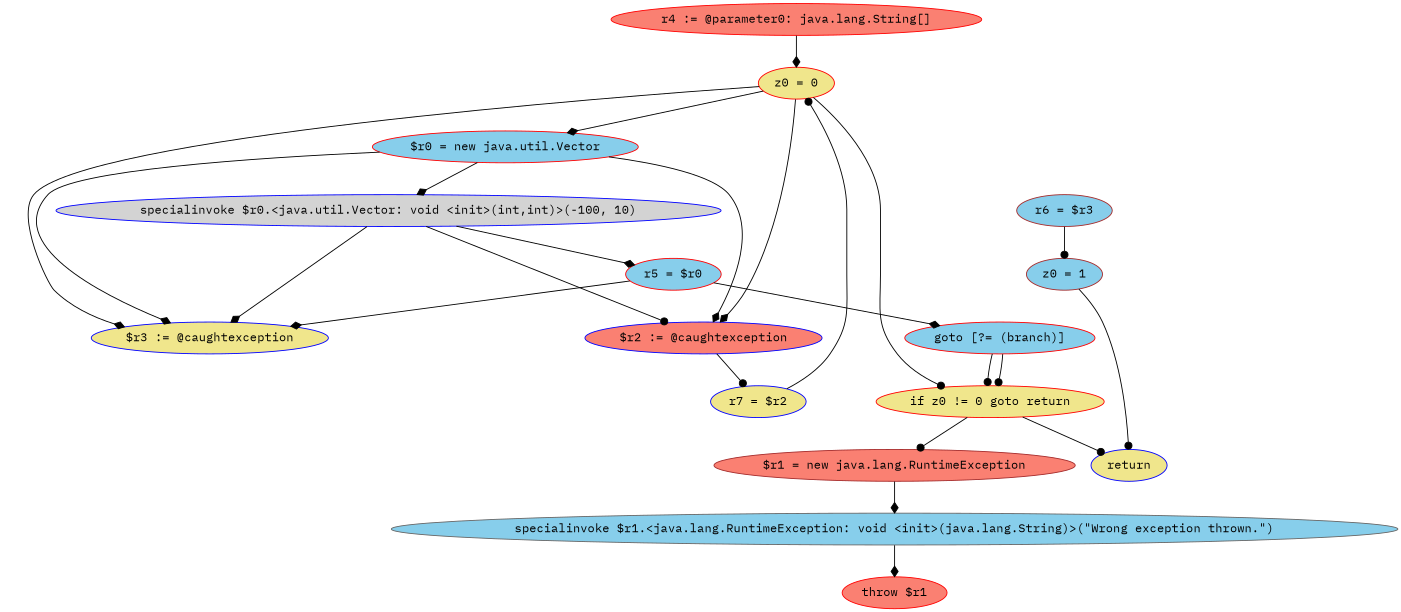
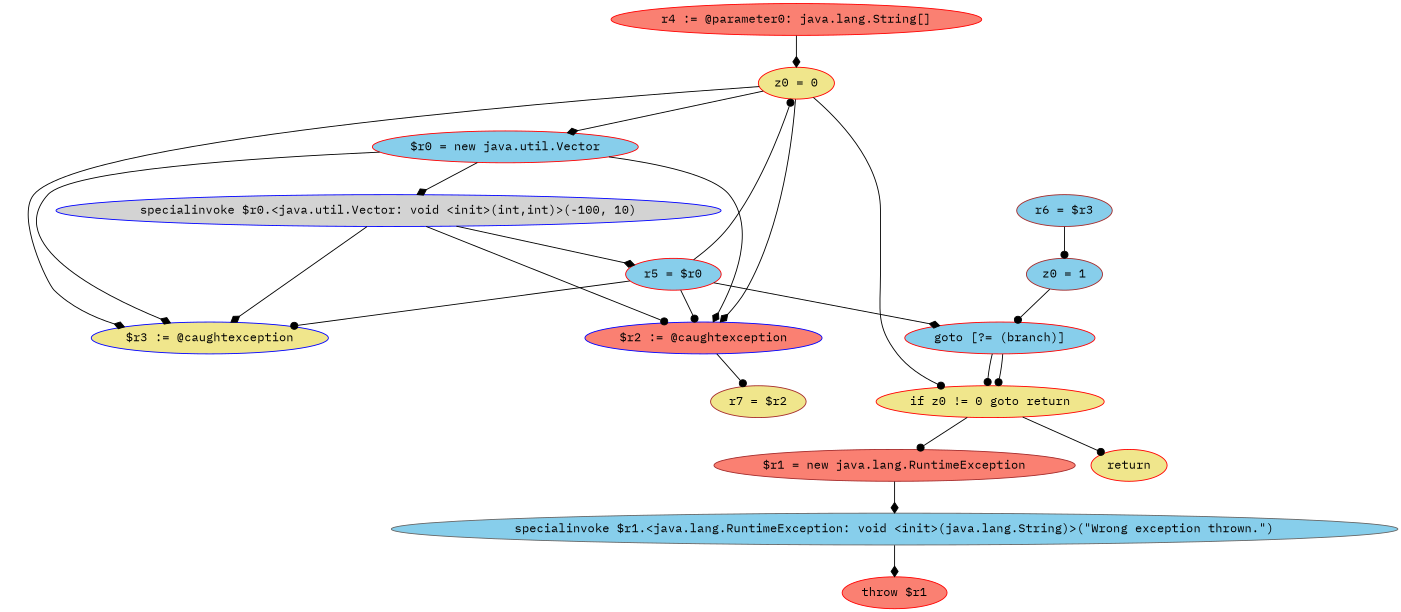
edge "r7 = $r2" -> "z0 = 0": now "r5 = $r0" -> "z0 = 0"
edge "r5 = $r0" -> "$r3 := @caughtexception": arrowhead diamond -> dot
edge "r5 = $r0" -> "$r2 := @caughtexception": added
edge "z0 = 1" -> "return": now "z0 = 1" -> "goto [?= (branch)]"
node "r7 = $r2": color blue -> brown
node "return": color blue -> red
